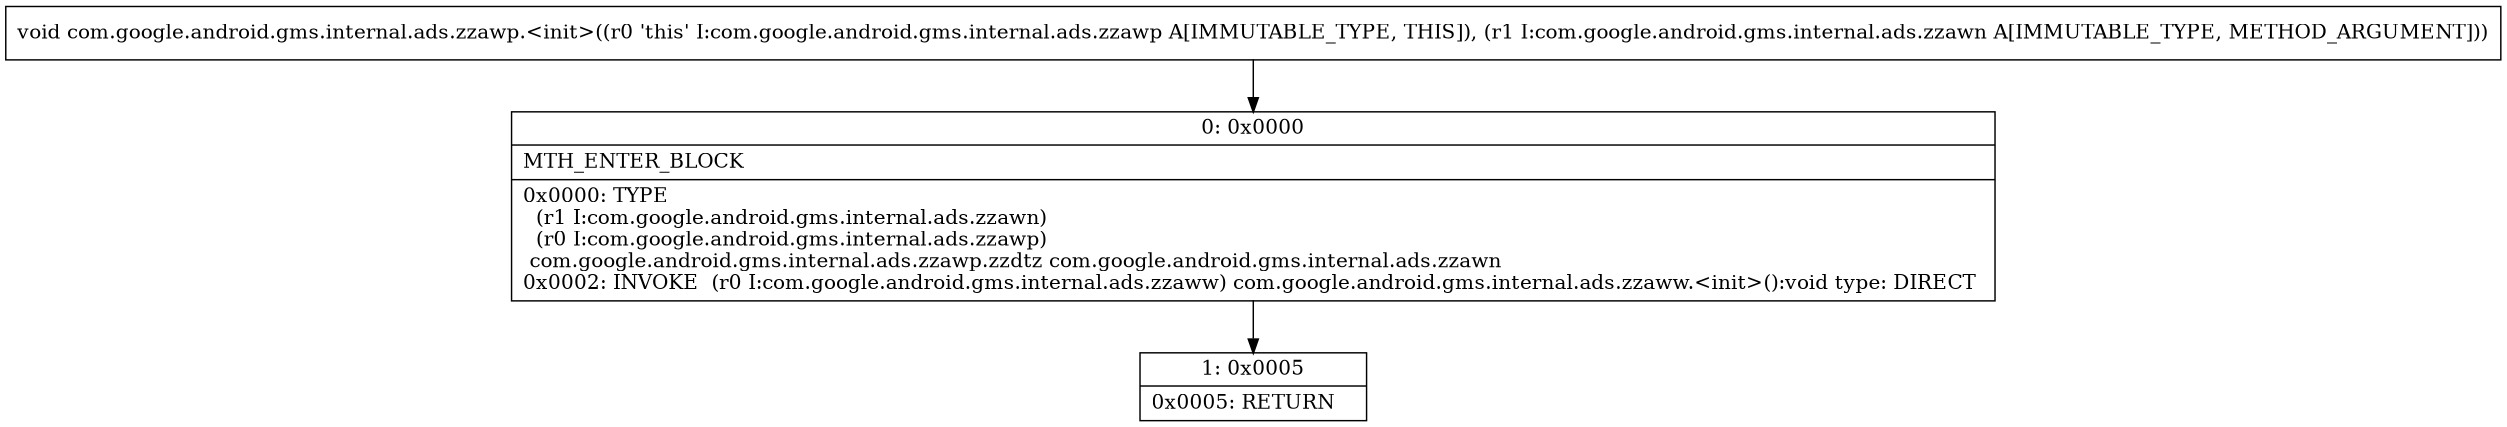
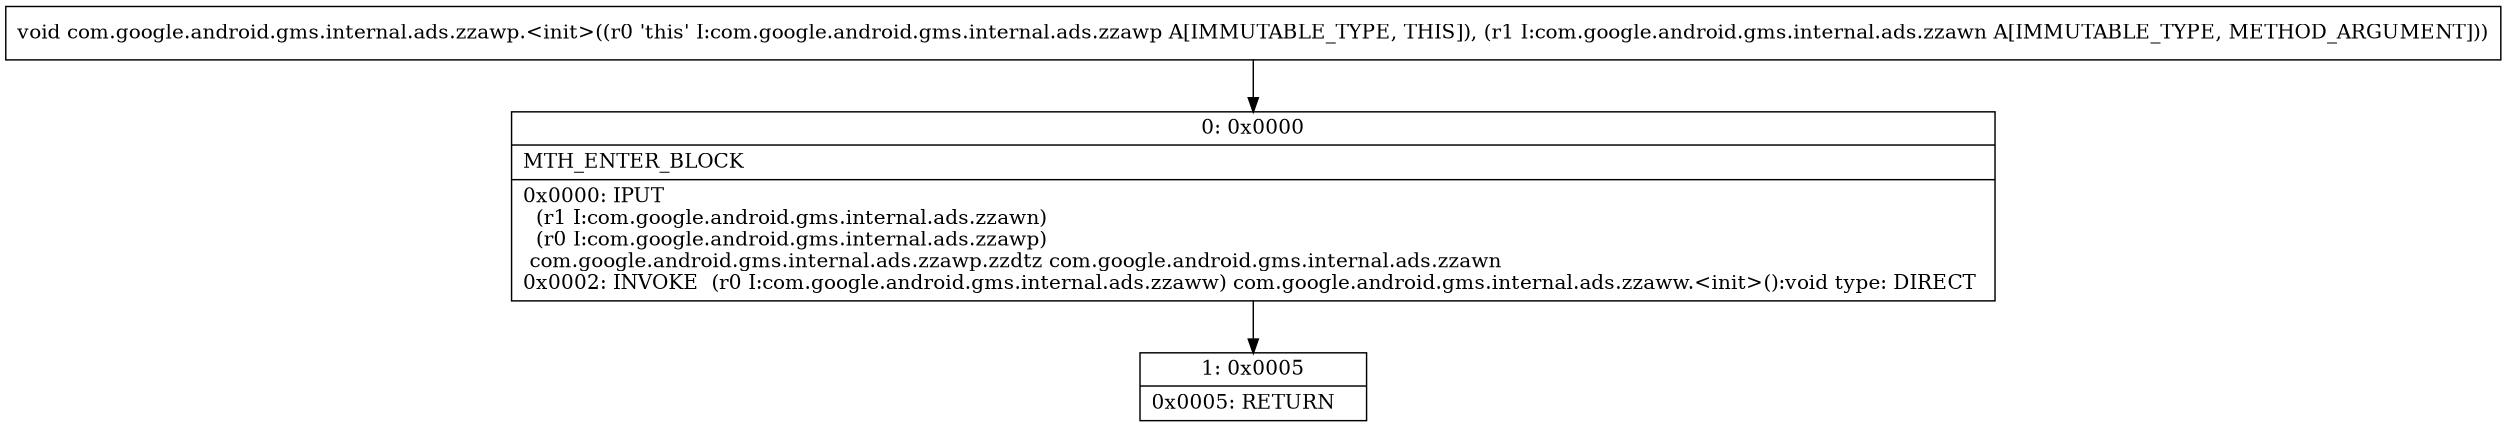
node "0: 0x0000": text "0x0000: TYPE" -> "0x0000: IPUT"
